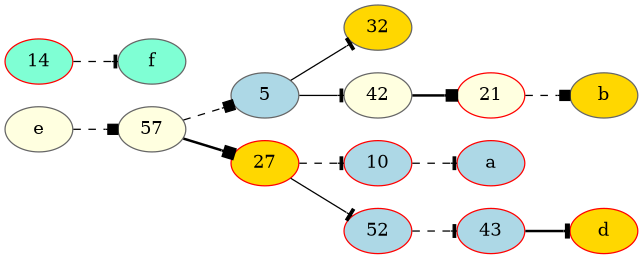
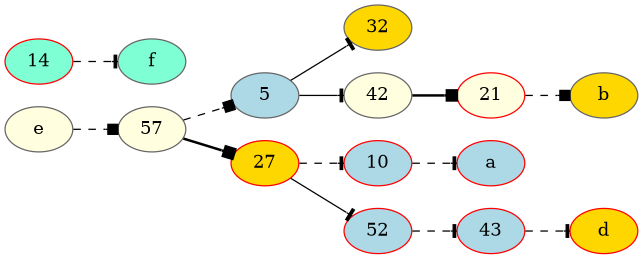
edge "43" -> "d": style bold -> dashed
